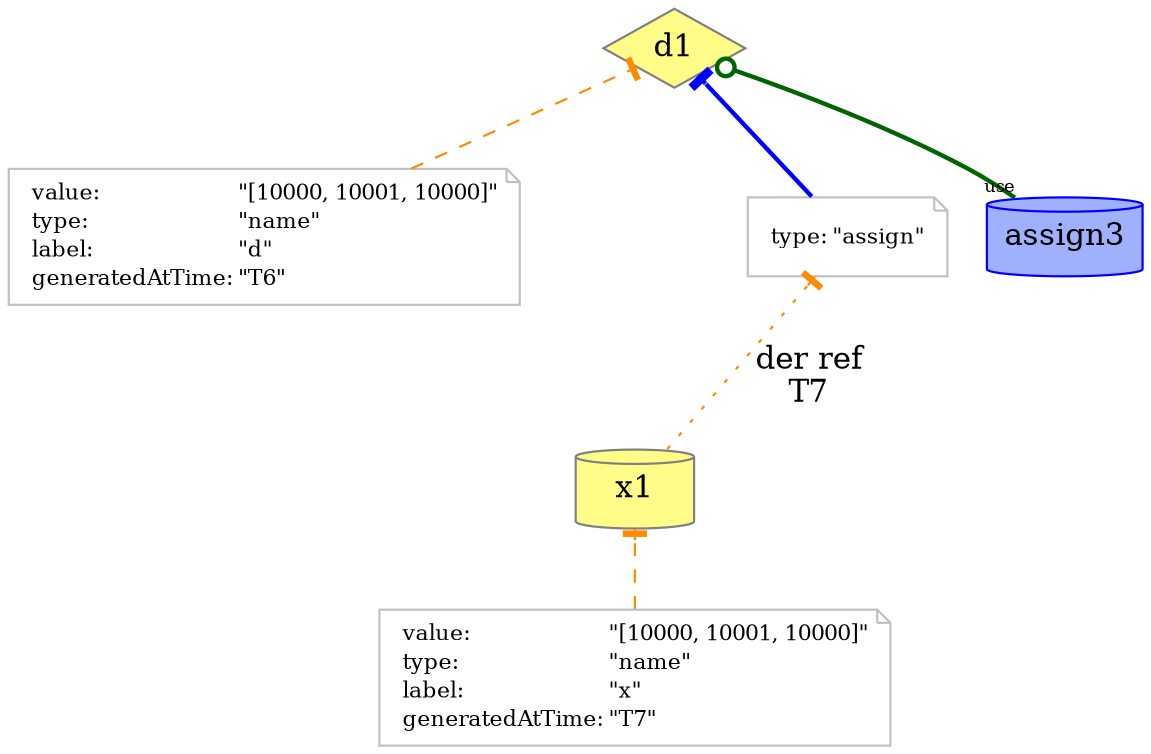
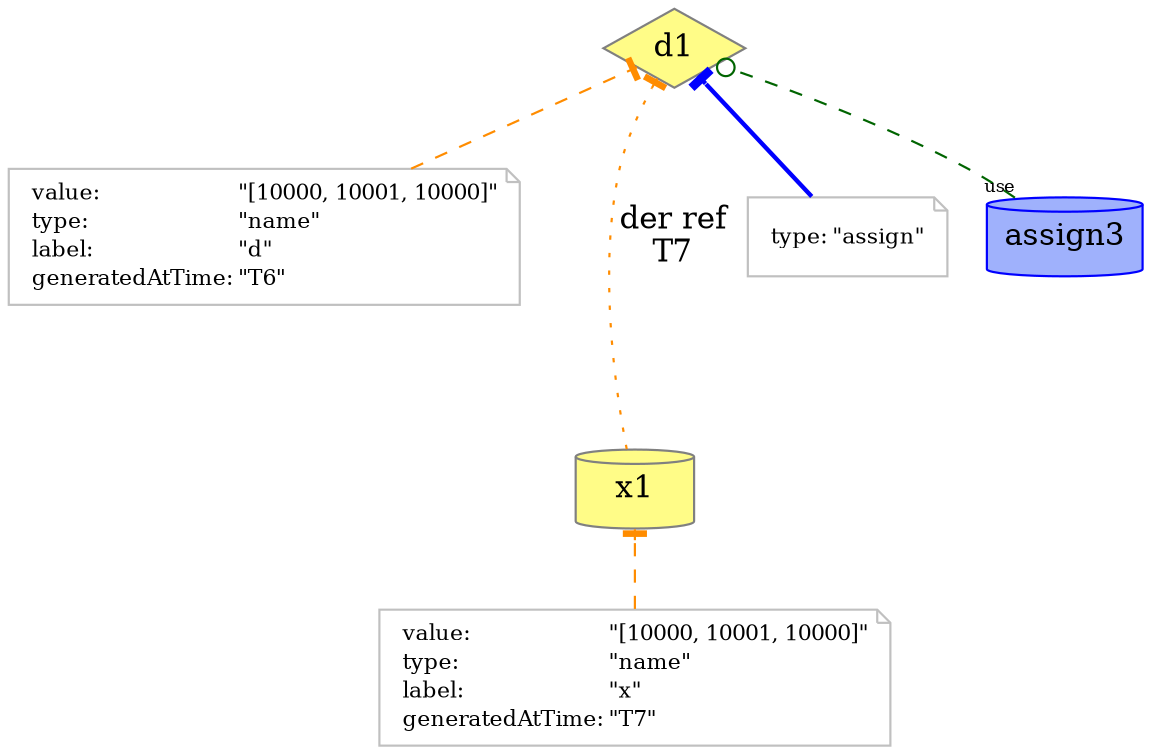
edge "assign3" -> "d1": style bold -> dashed
edge "x1" -> "type:": now "x1" -> "d1"
